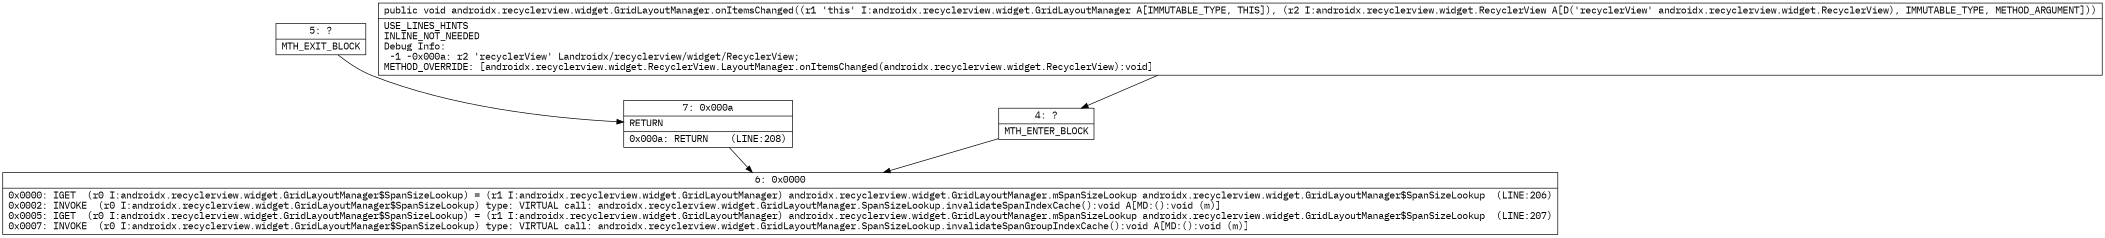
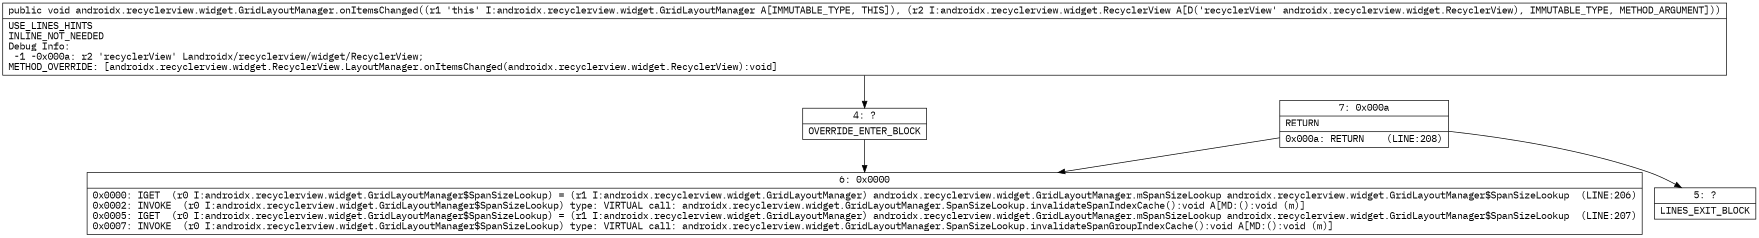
node "5: ?": text "MTH_EXIT_BLOCK" -> "LINES_EXIT_BLOCK"
edge "5: ?" -> "7: 0x000a": reversed
node "4: ?": text "MTH_ENTER_BLOCK" -> "OVERRIDE_ENTER_BLOCK"
